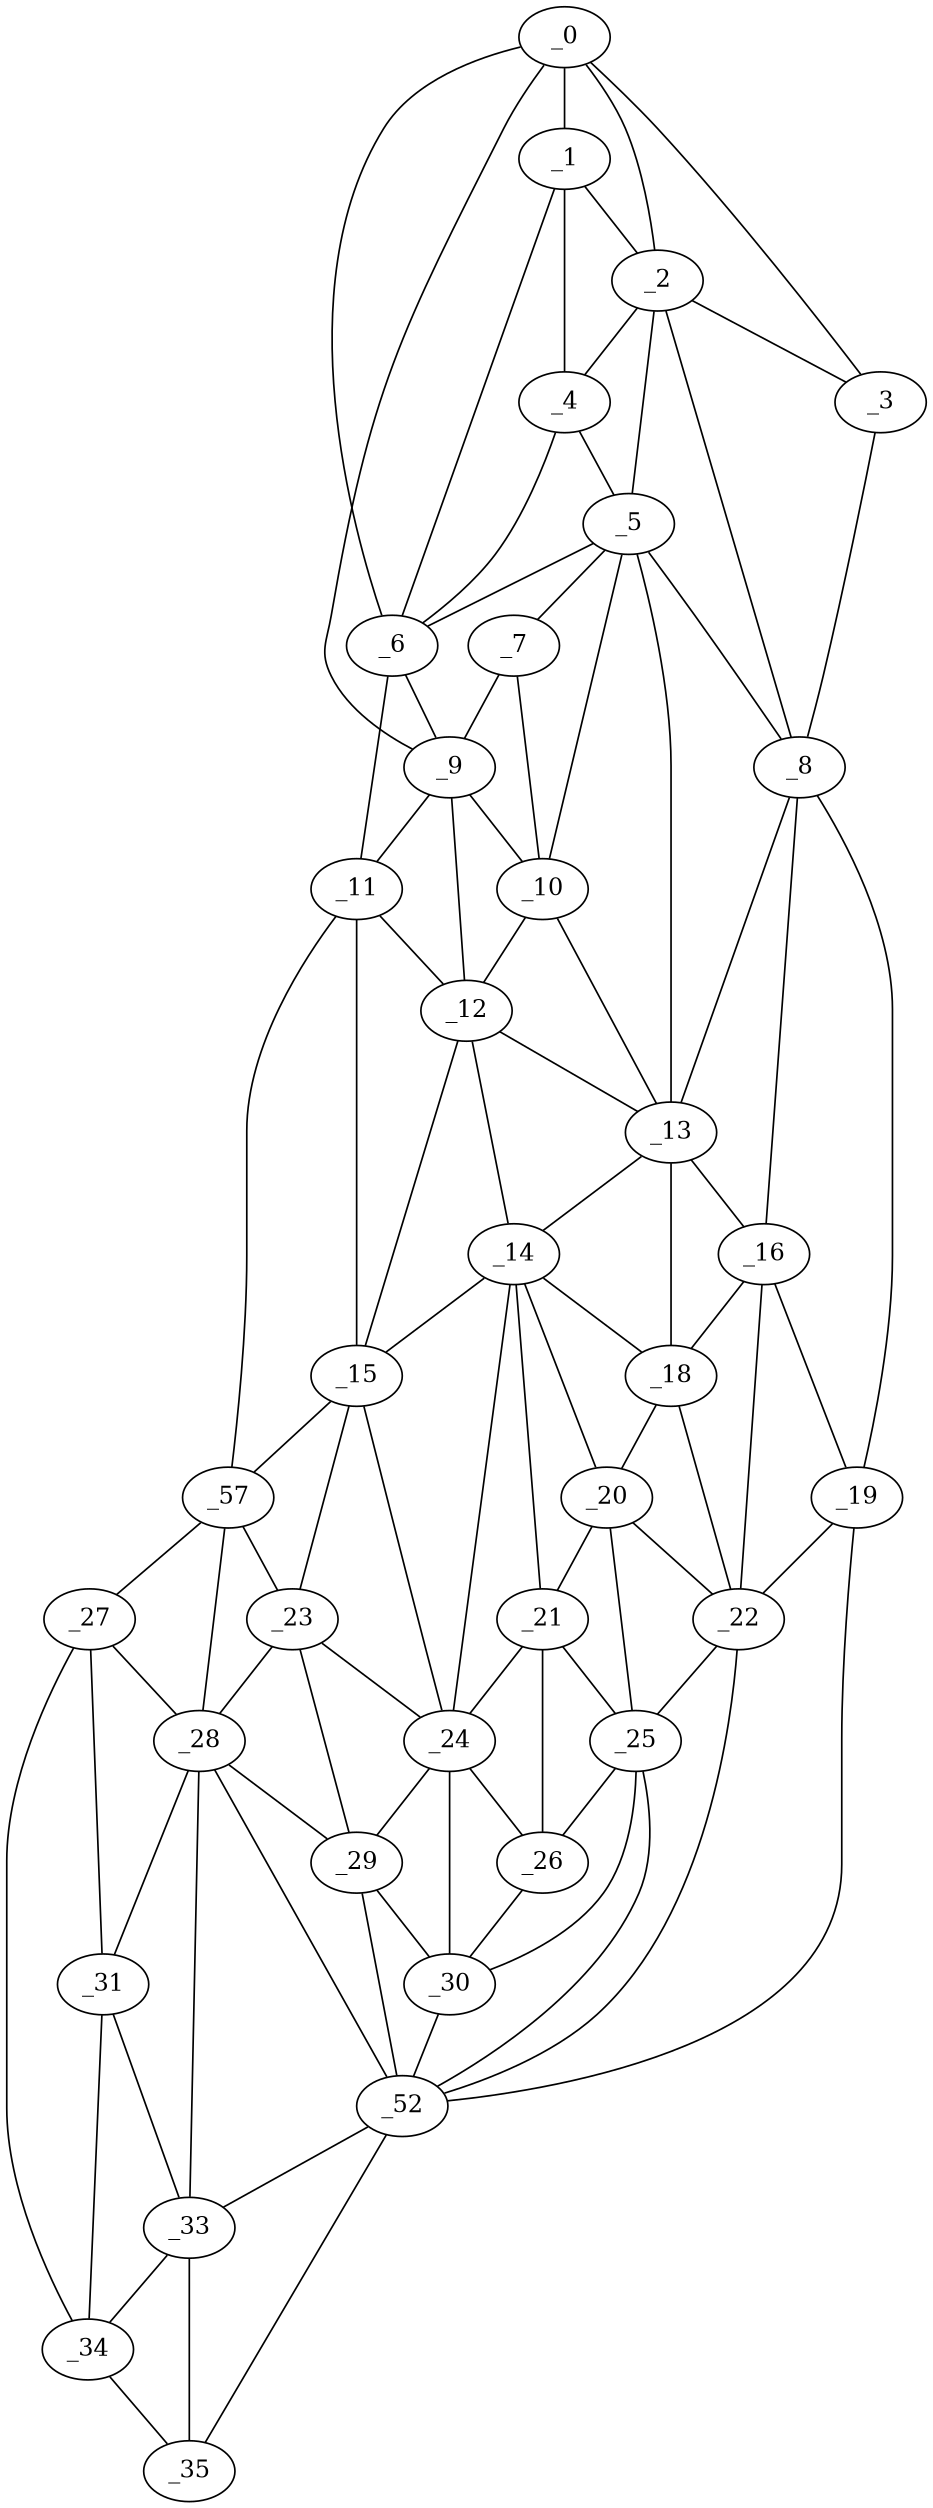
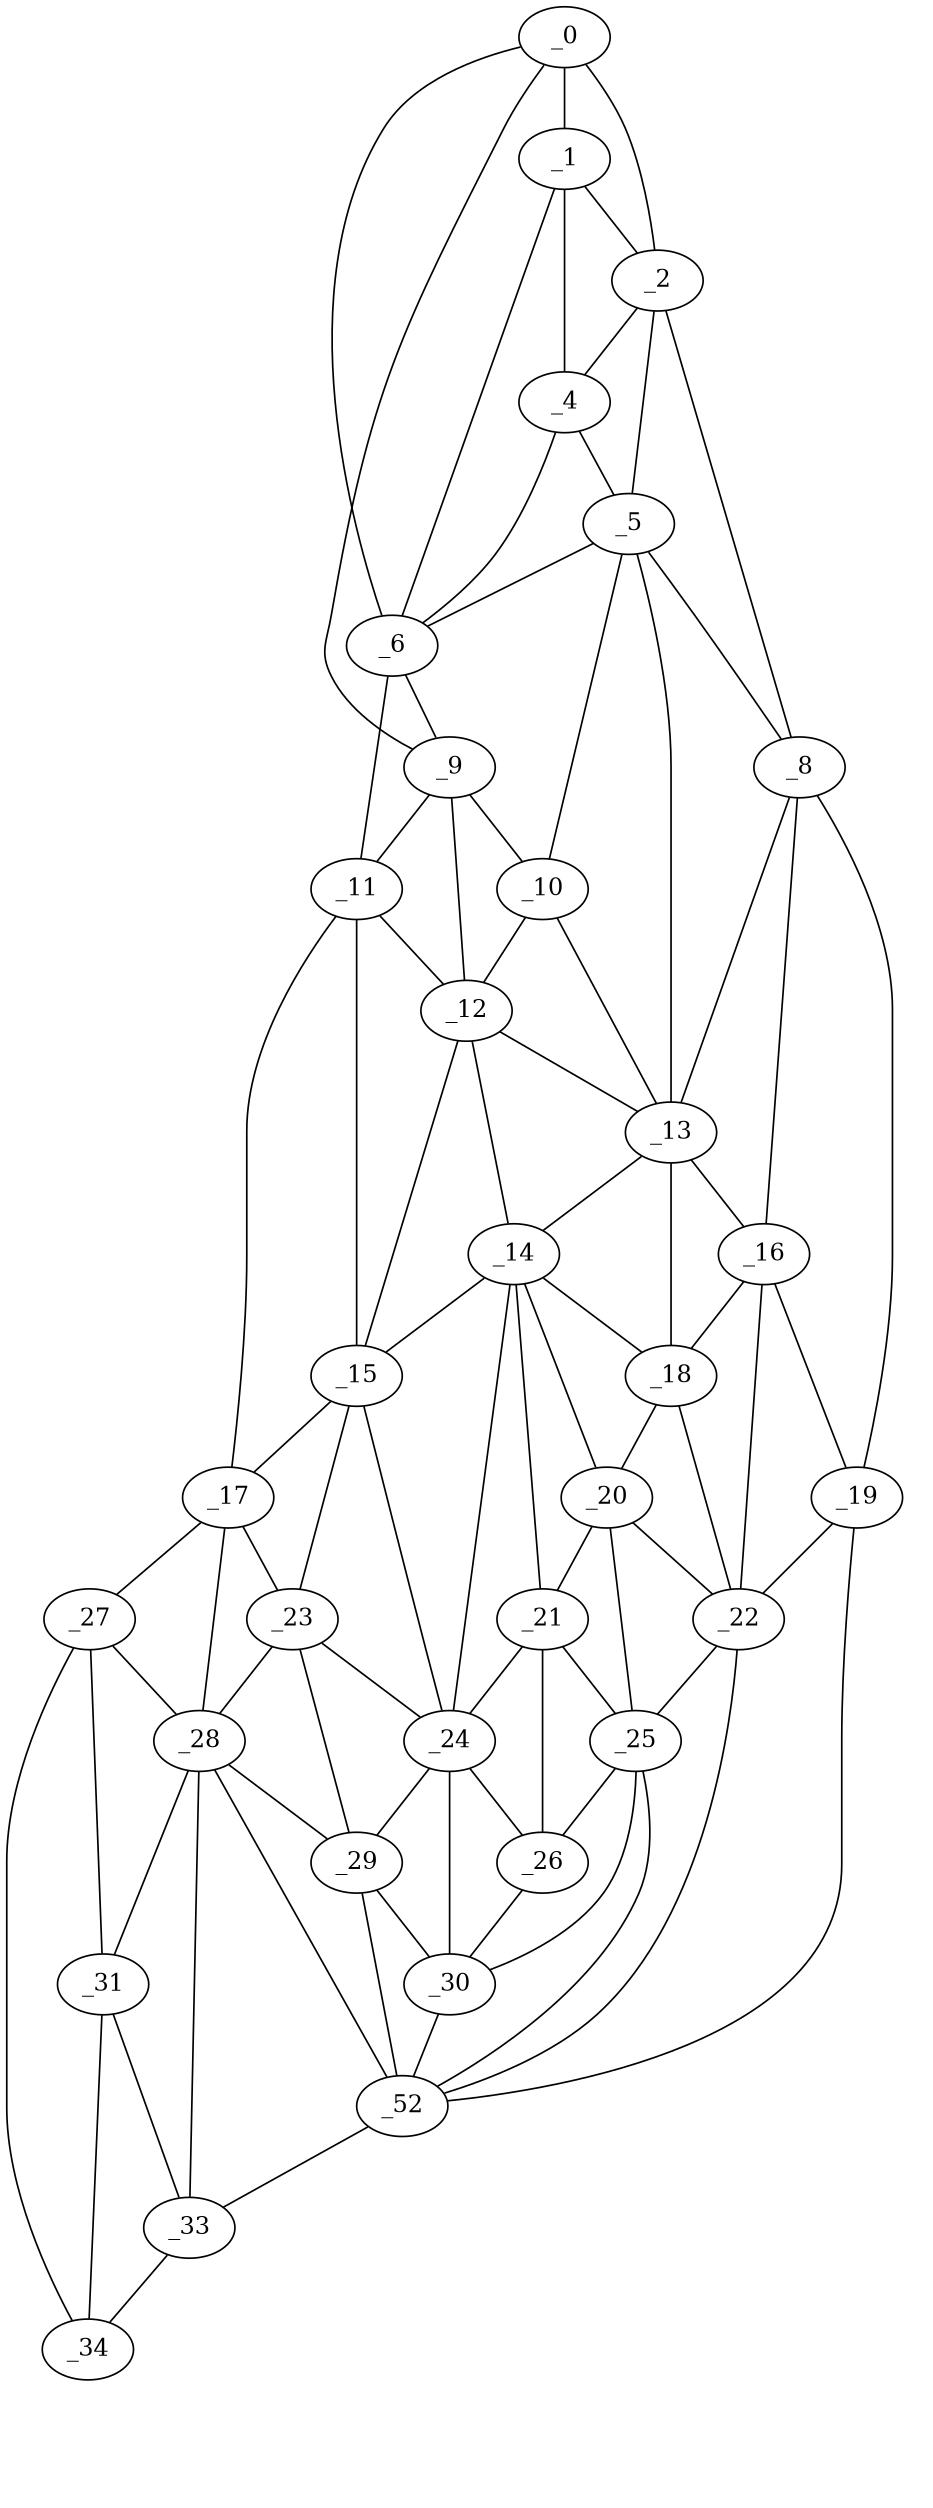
node "_3": removed
node "_7": removed
node "_57": label "_57" -> "_17"
node "_35": removed
